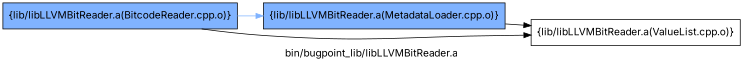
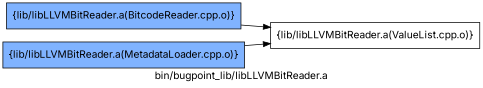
edge "{lib/libLLVMBitReader.a(BitcodeReader.cpp.o)}" -> "{lib/libLLVMBitReader.a(MetadataLoader.cpp.o)}": removed
